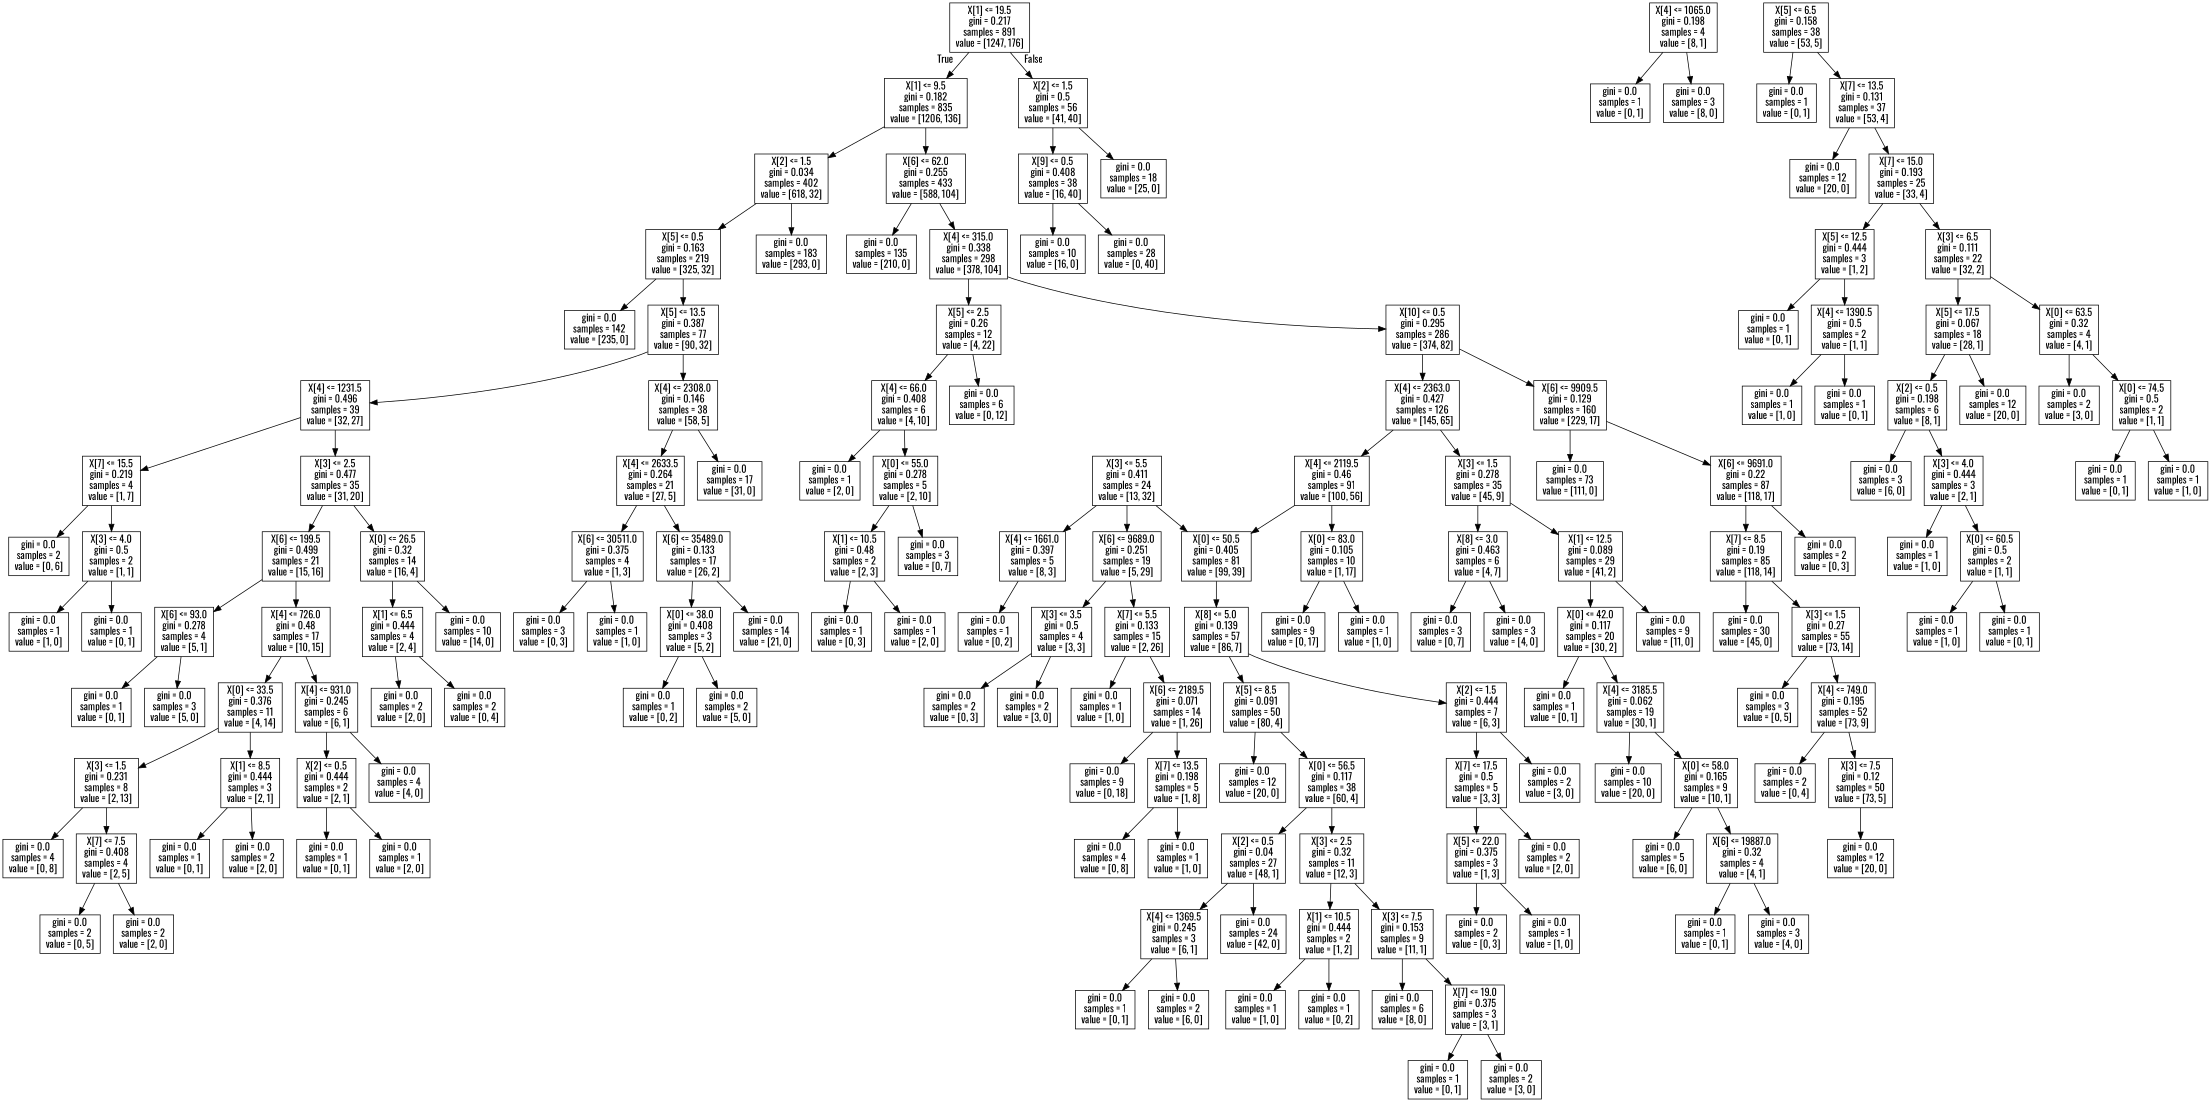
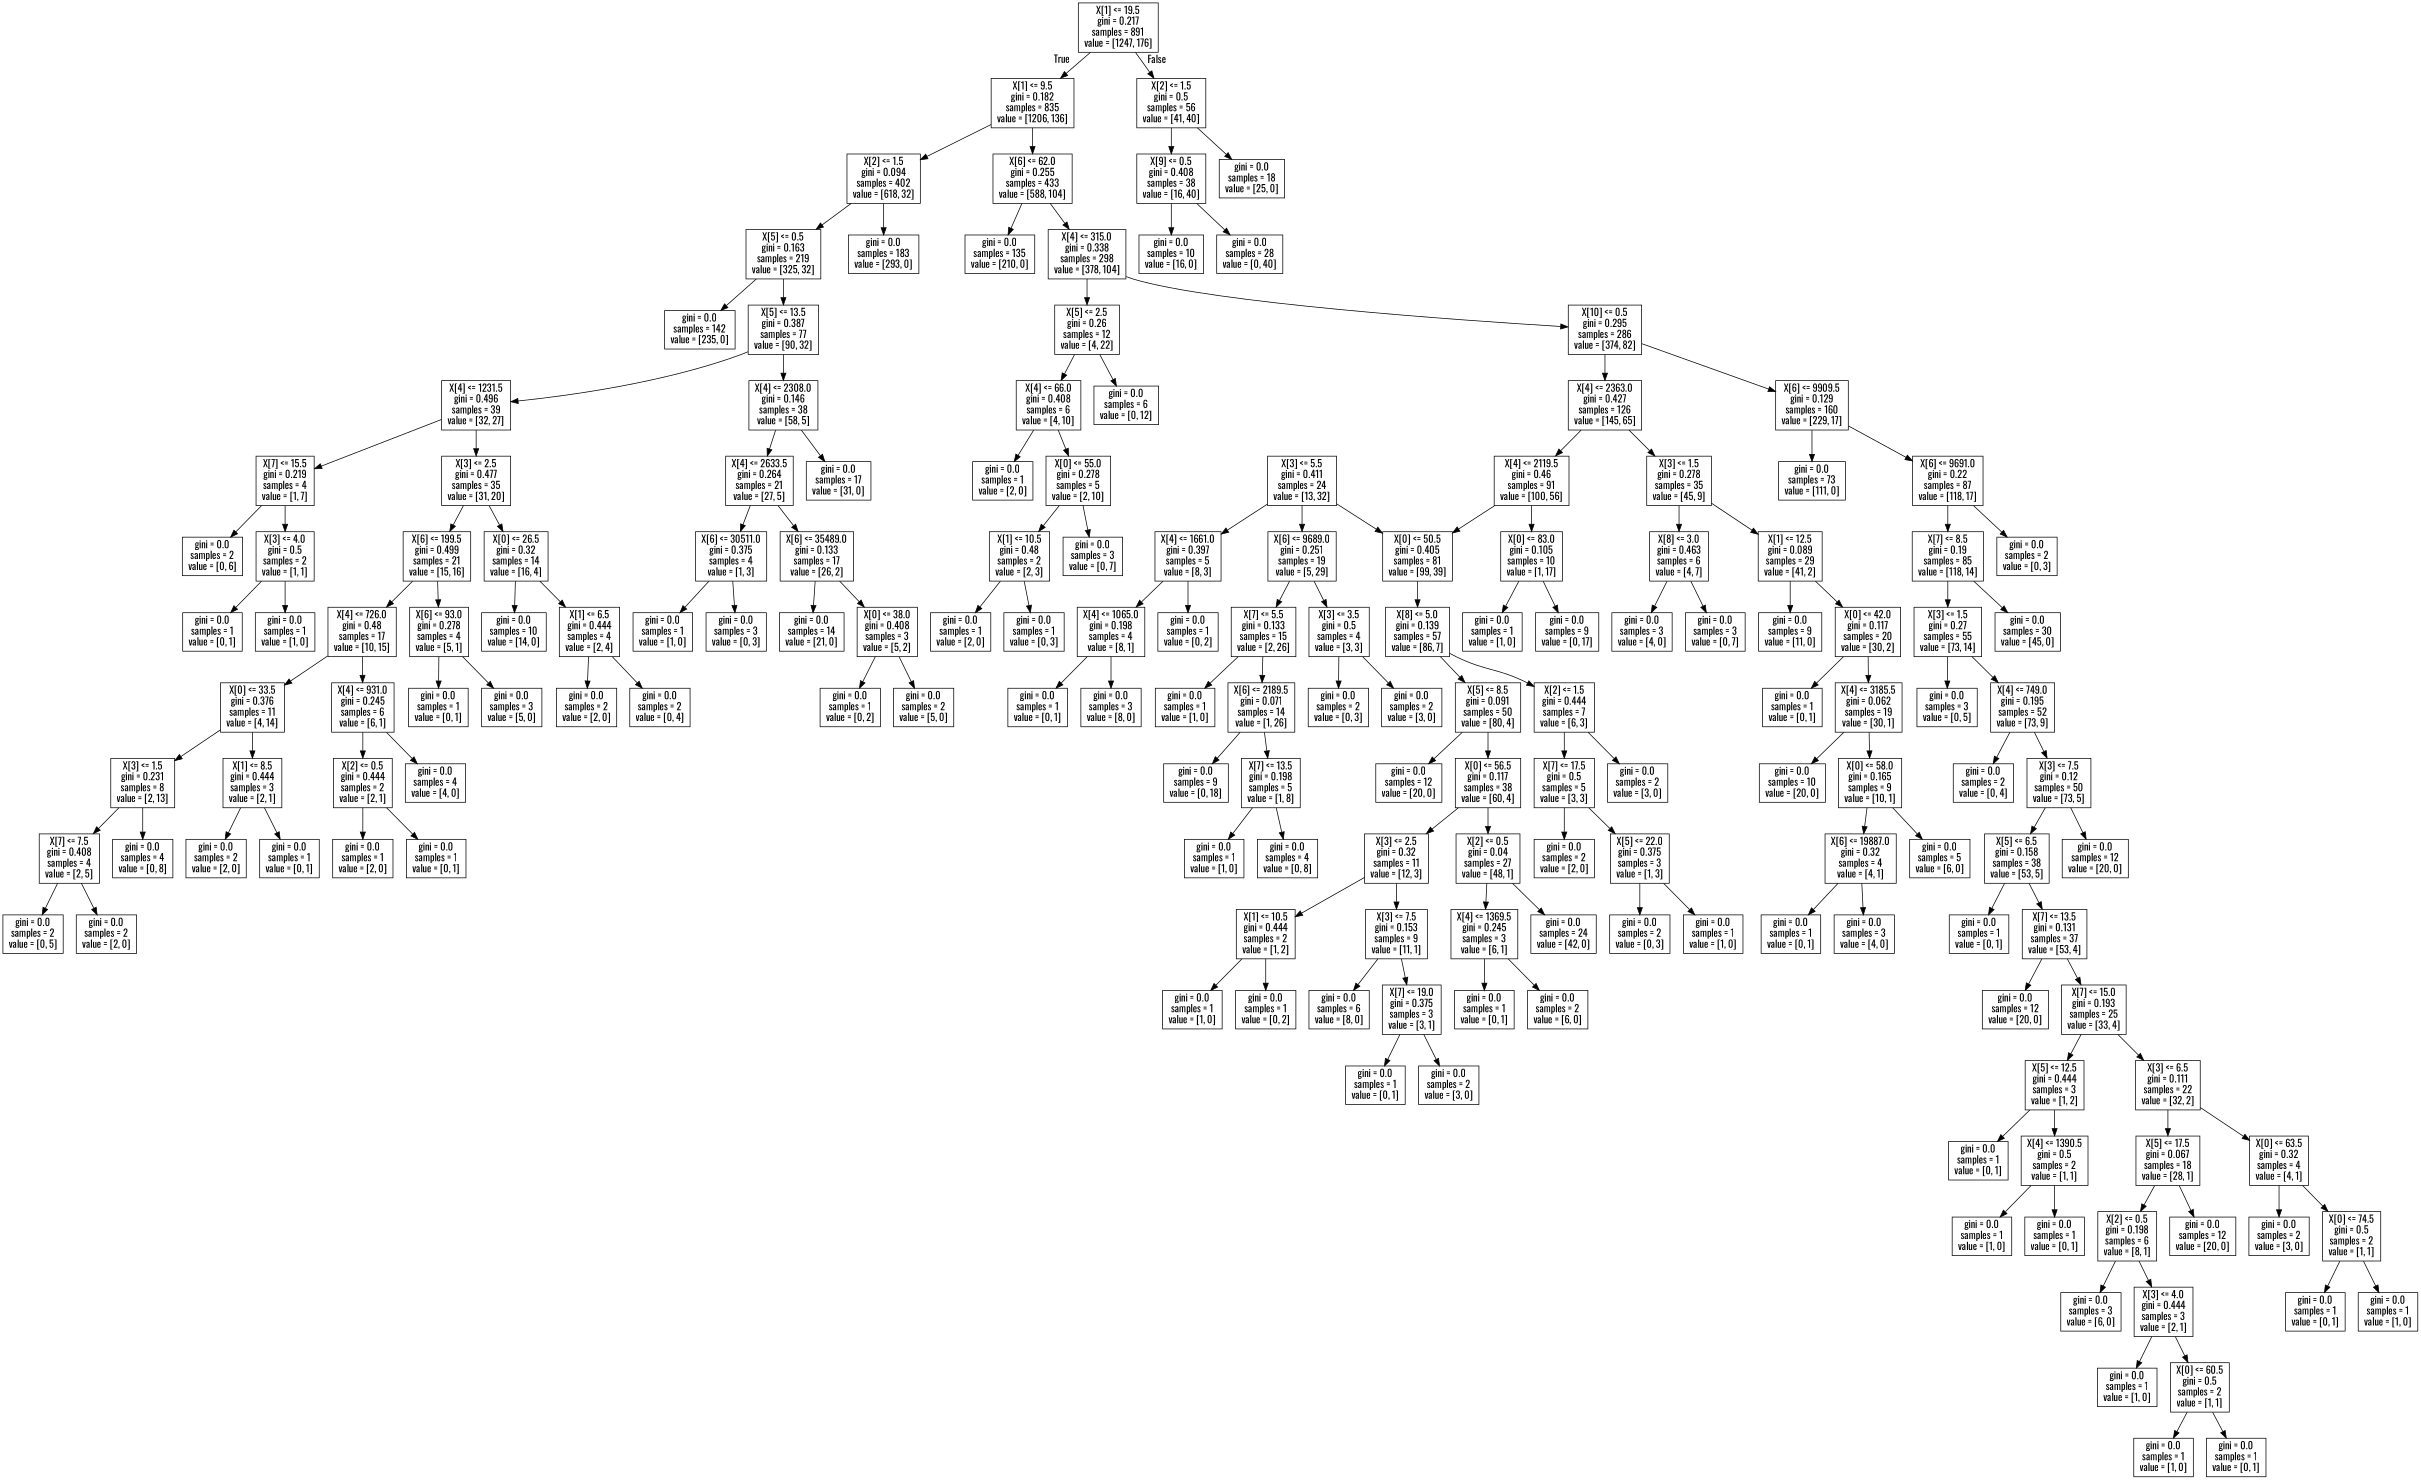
node "X[2] <= 1.5 gini = 0.034 samples = 402 value = [618, 32]": label "X[2] <= 1.5 gini = 0.034 samples = 402 value = [618, 32]" -> "X[2] <= 1.5 gini = 0.094 samples = 402 value = [618, 32]"
edge "X[4] <= 1661.0 gini = 0.397 samples = 5 value = [8, 3]" -> "X[4] <= 1065.0 gini = 0.198 samples = 4 value = [8, 1]": added
edge "X[3] <= 7.5 gini = 0.12 samples = 50 value = [73, 5]" -> "X[5] <= 6.5 gini = 0.158 samples = 38 value = [53, 5]": added
